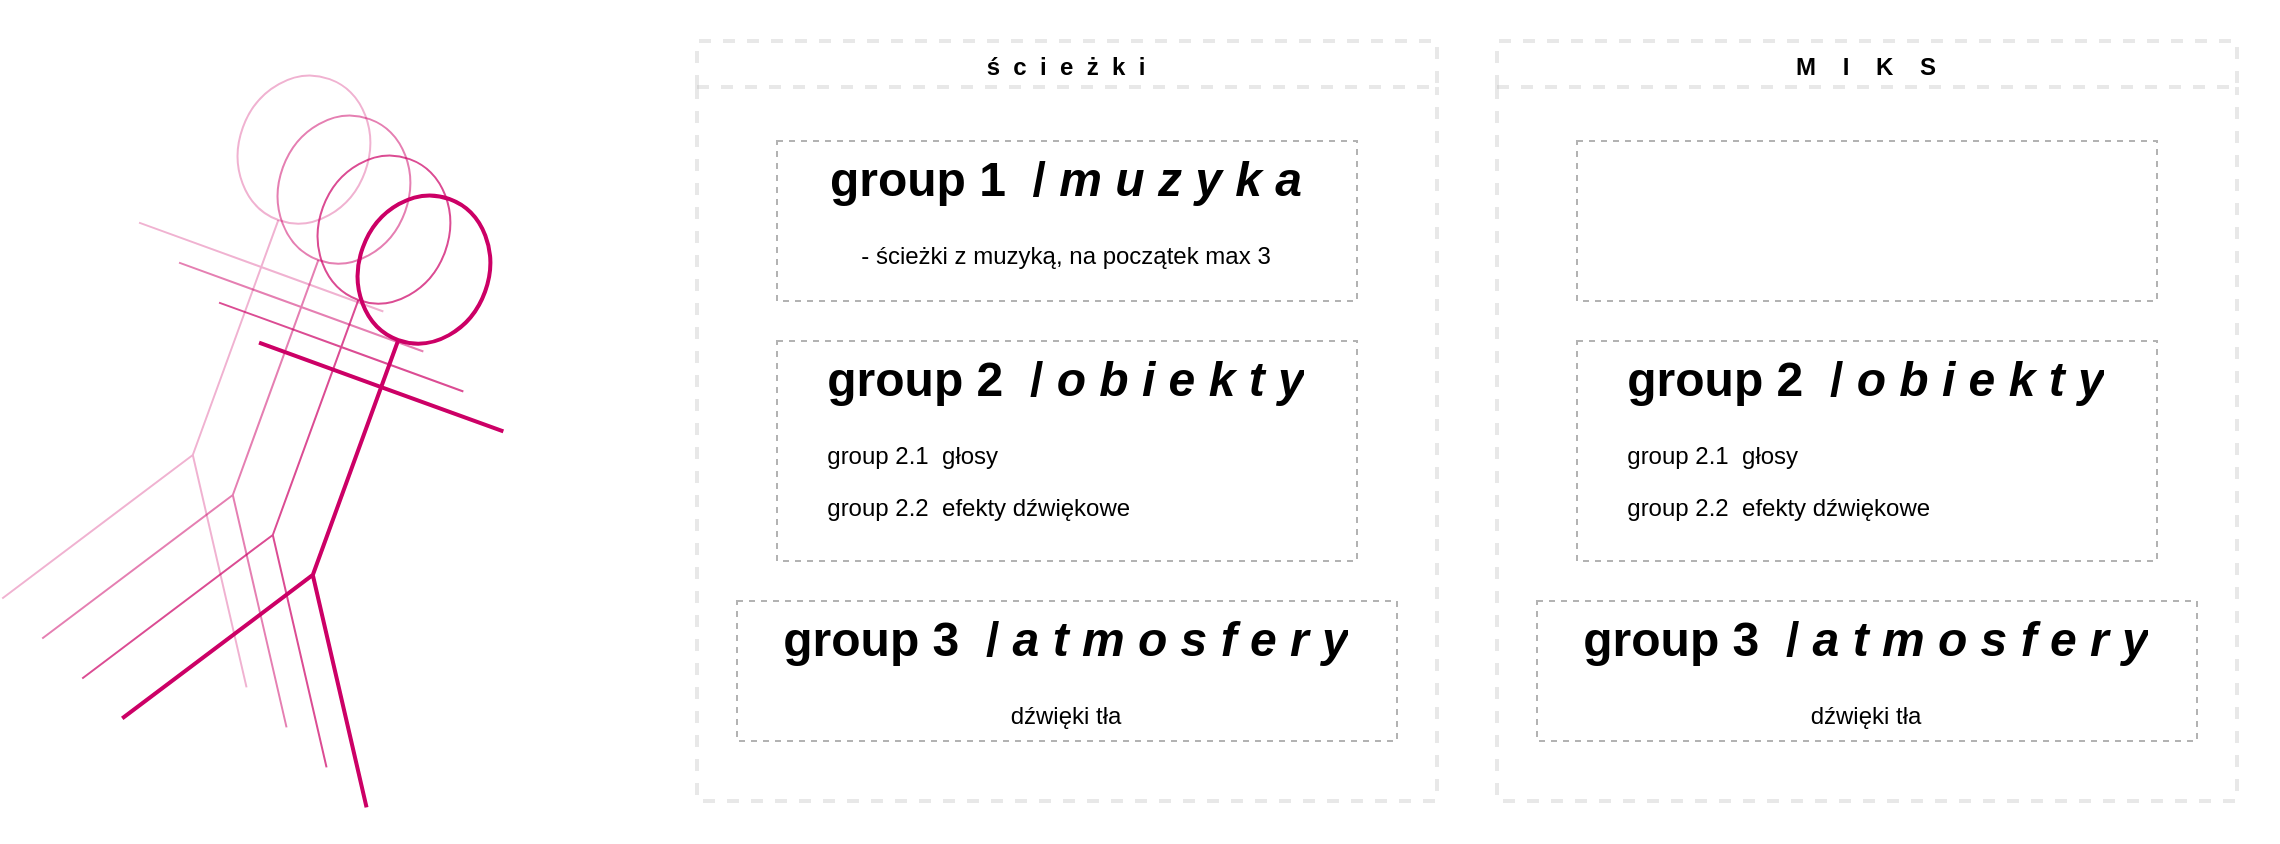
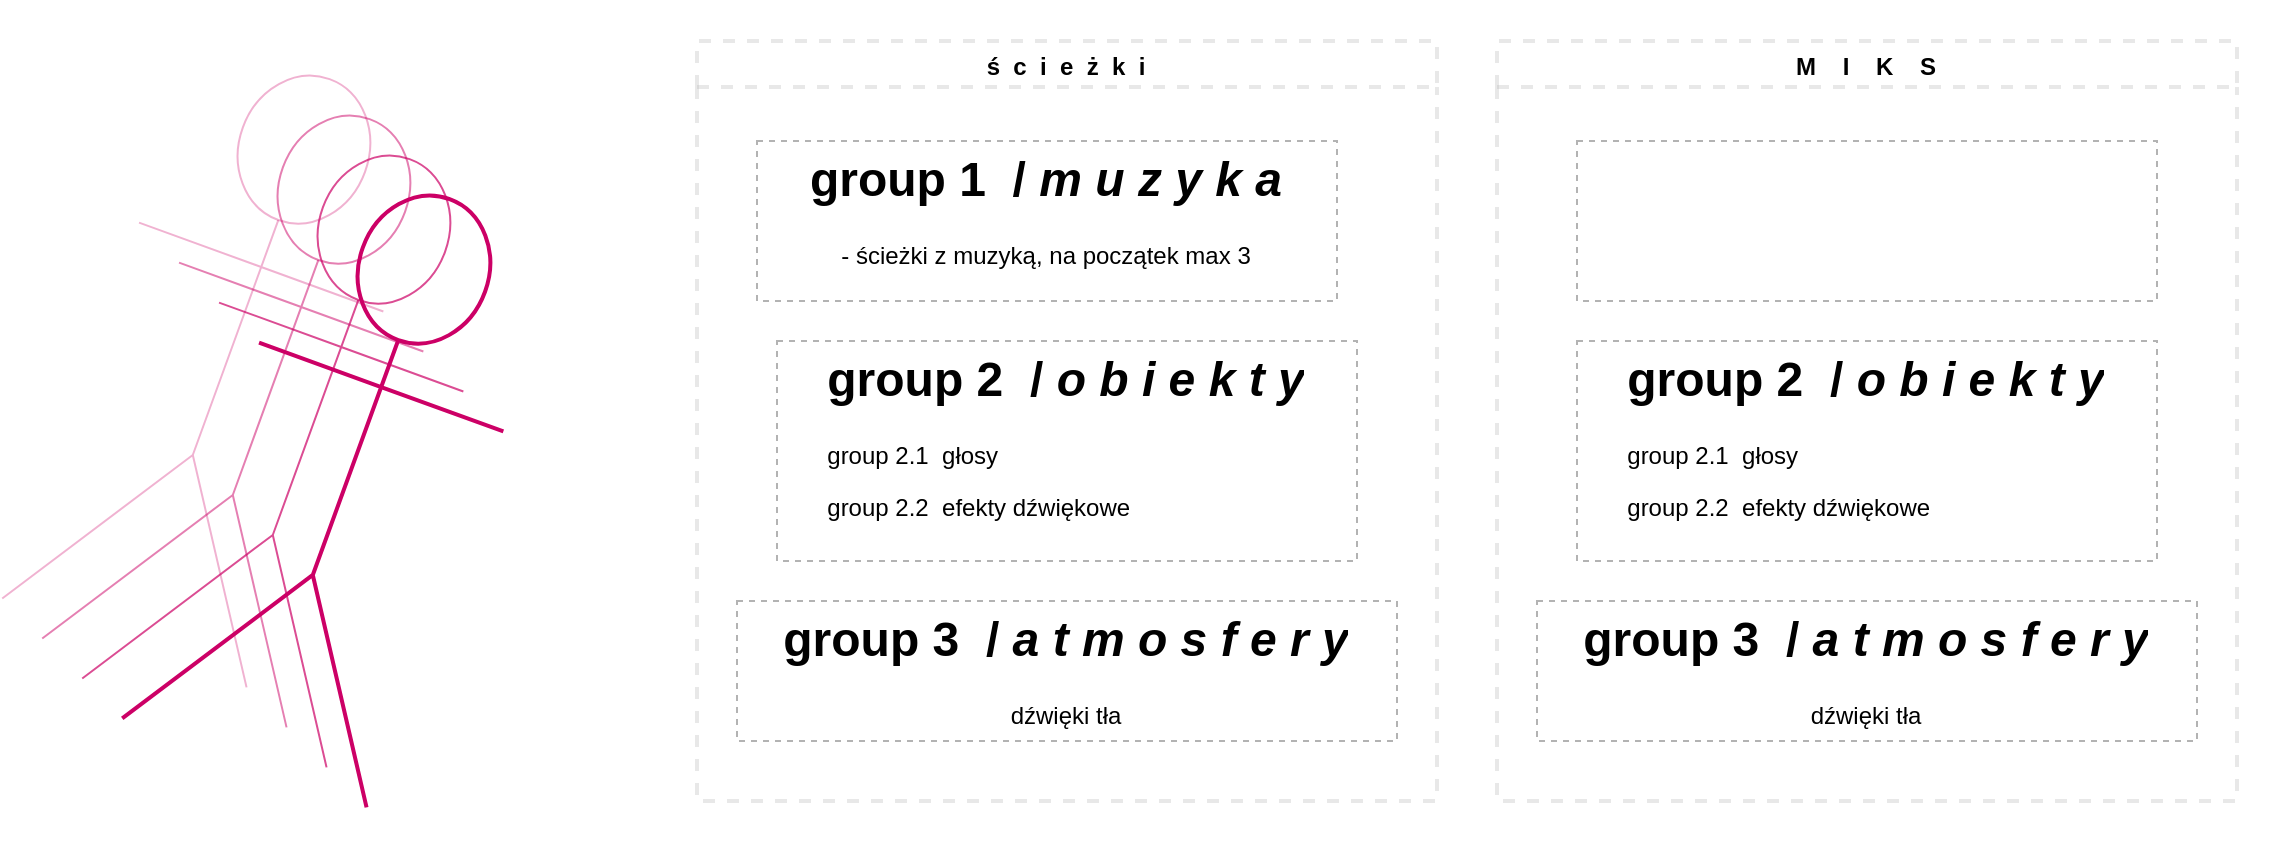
node "group 1 / m u z y k a- ścieżki z muzyką, na początek max 3": moved (1067, 221) -> (1047, 221)
